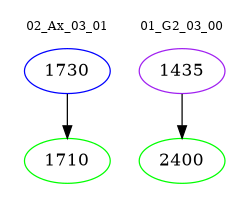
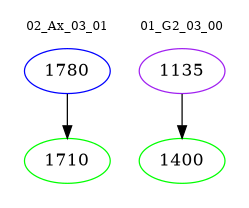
node "1730": label "1730" -> "1780"
node "1435": label "1435" -> "1135"
node "2400": label "2400" -> "1400"
